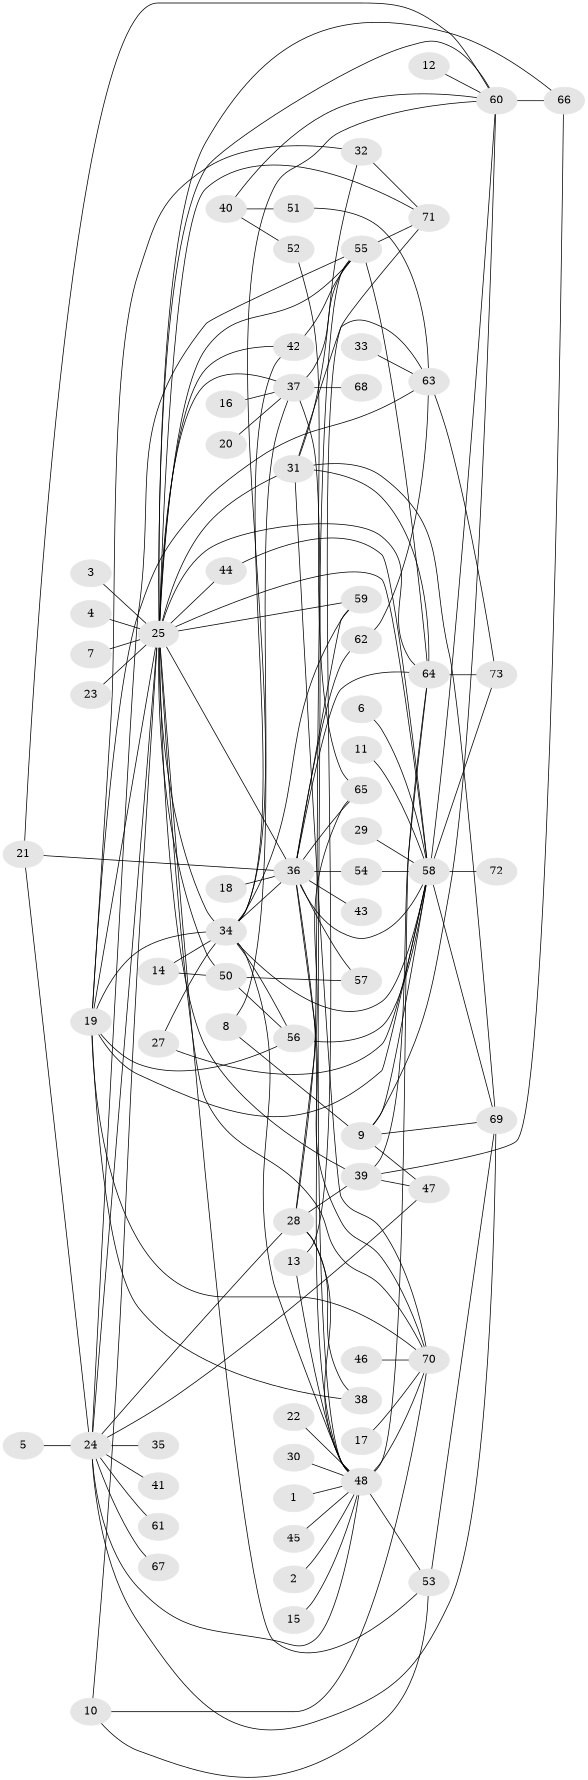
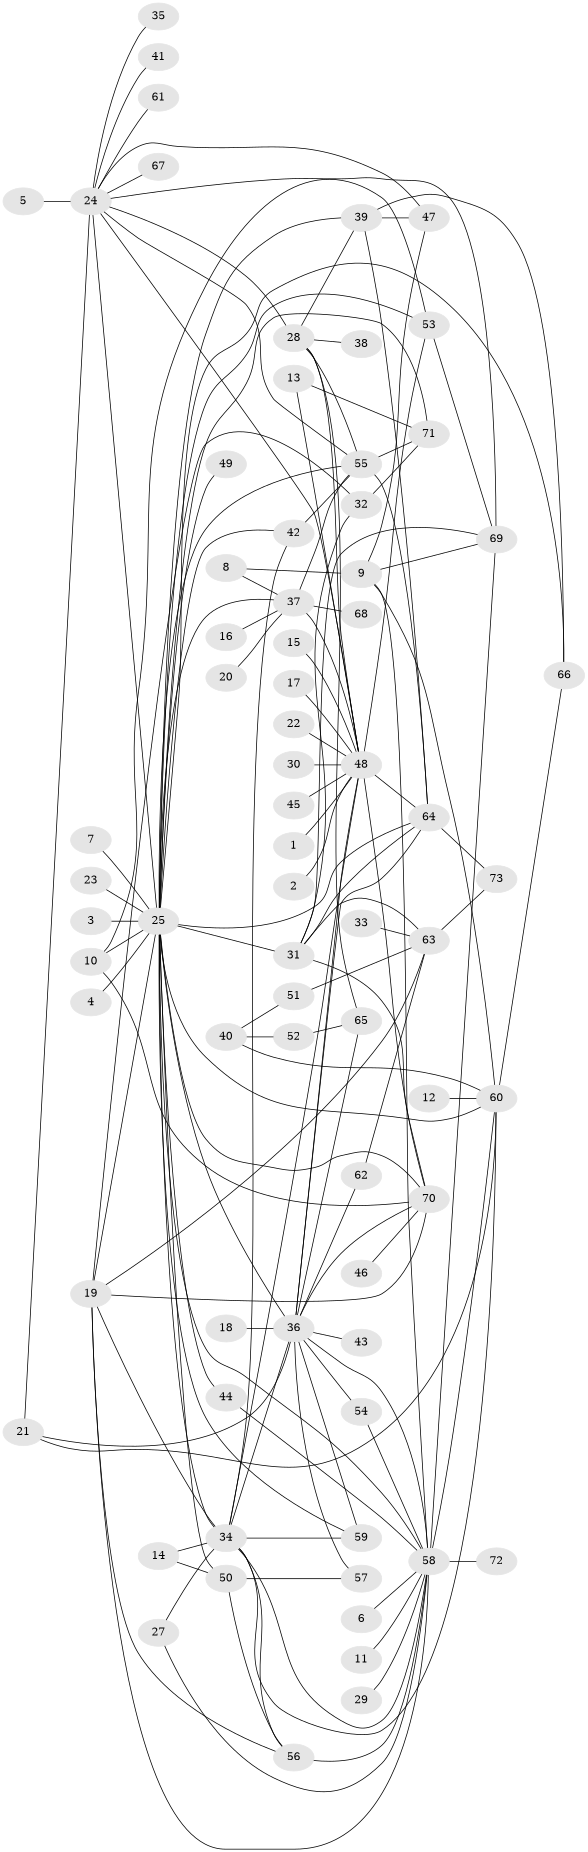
node "49": added
edge "73" -- "58": removed
edge "19" -- "38": removed
edge "70" -- "17": now "48" -- "17"
